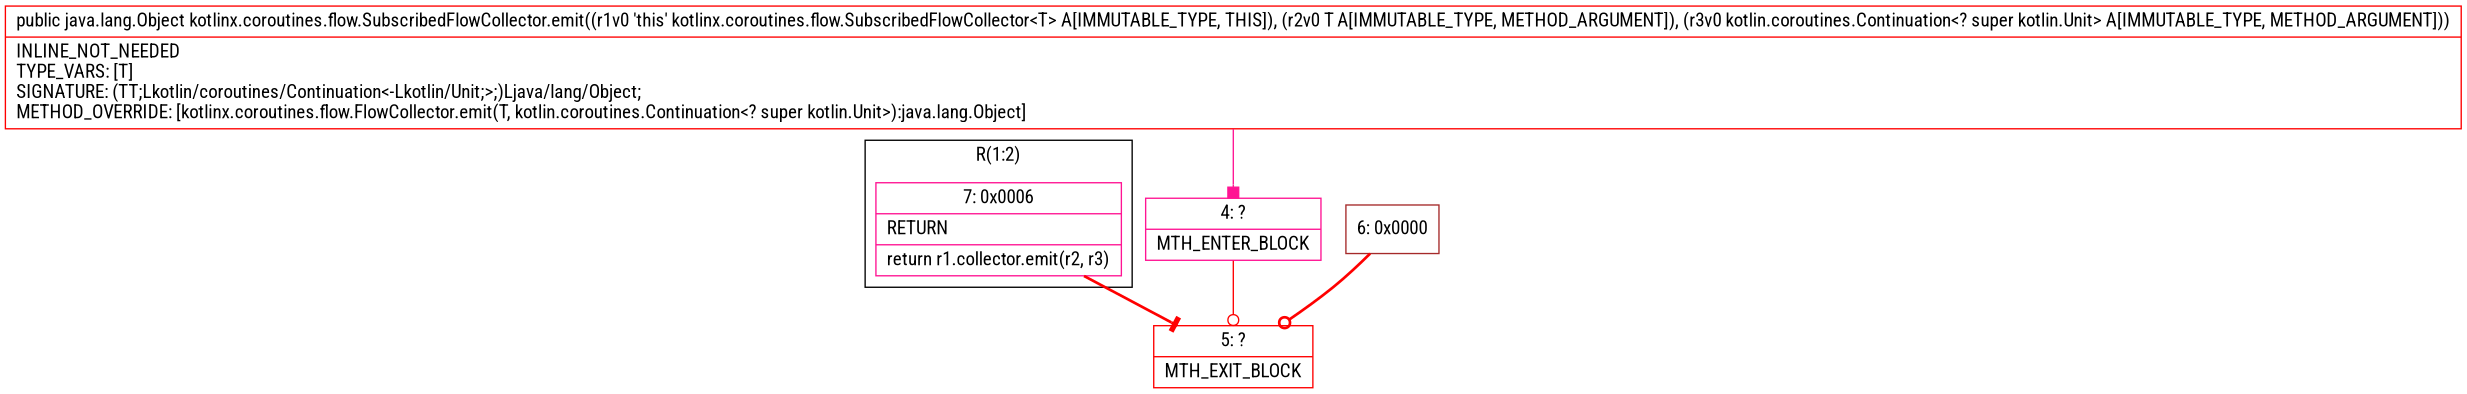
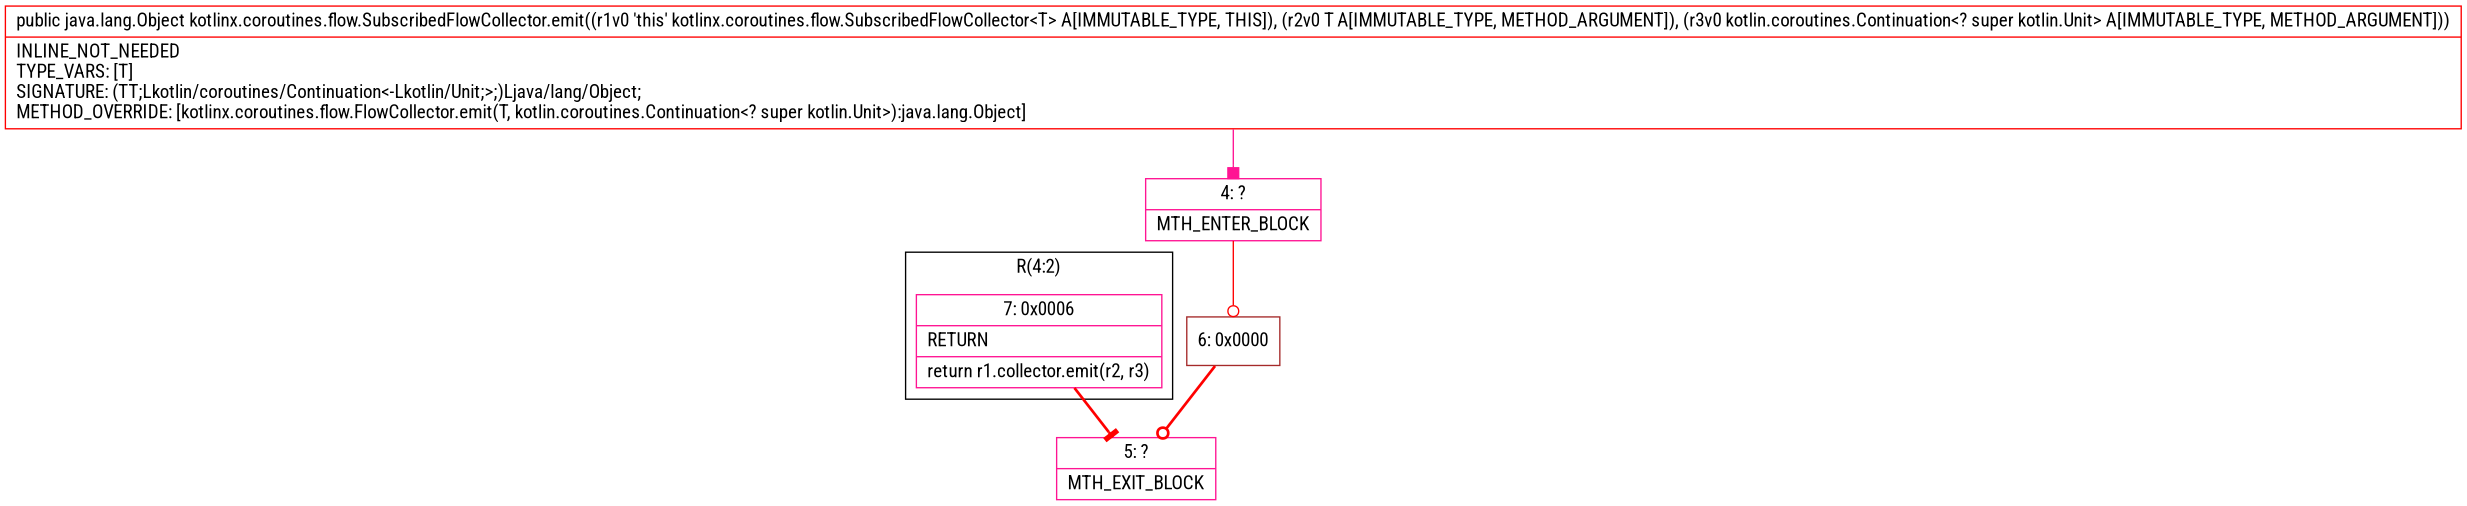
cluster "R(1:2)": label "R(1:2)" -> "R(4:2)"
edge "4: ?" -> "5: ?": now "4: ?" -> "6: 0x0000"
node "5: ?": color red -> deeppink
